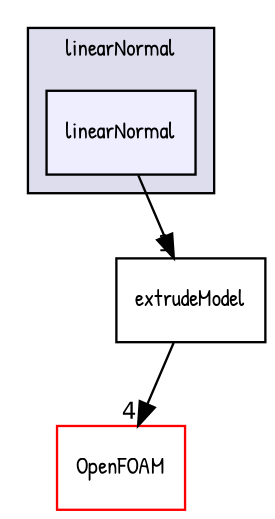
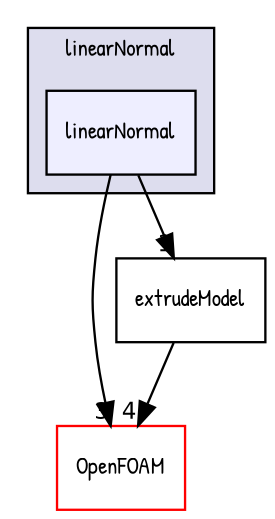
edge "linearNormal" -> "OpenFOAM": added
